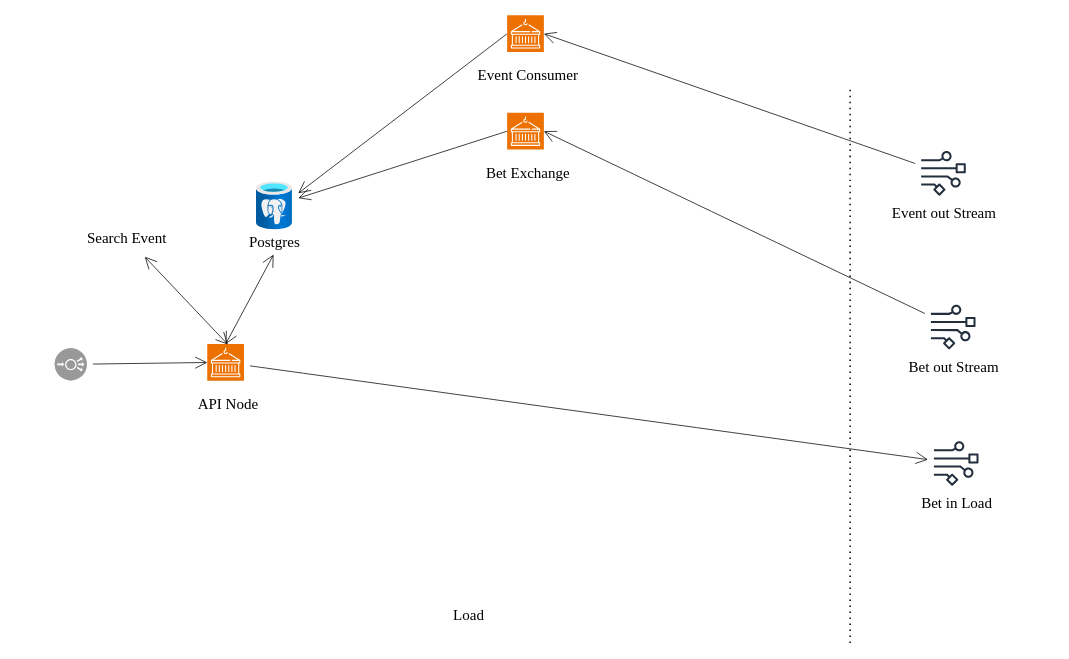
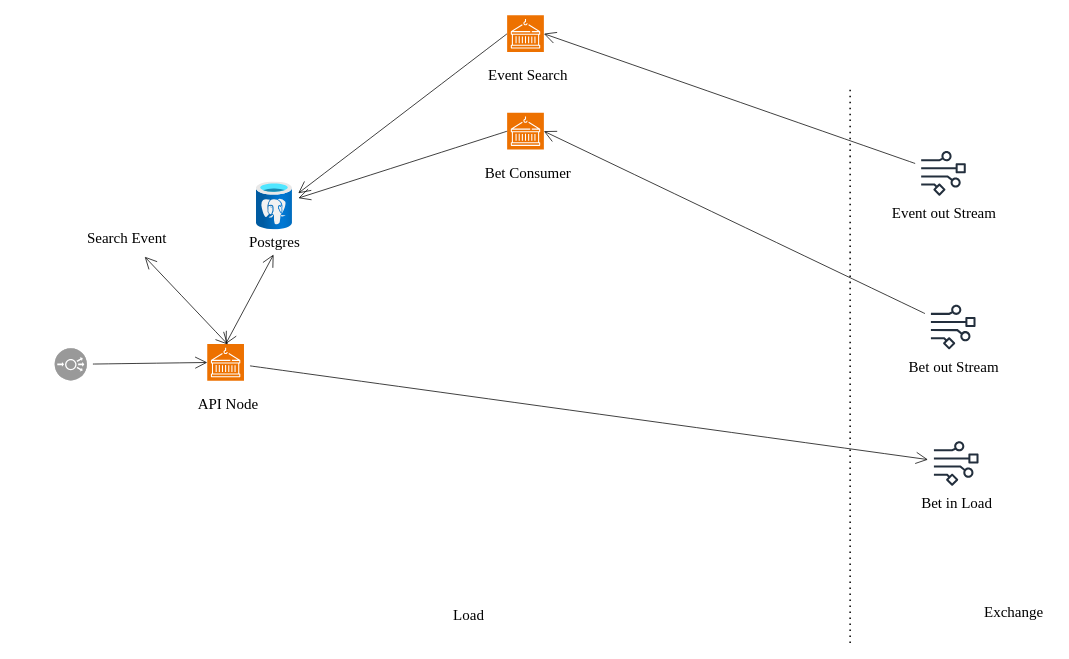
node "Event Consumer": label "Event Consumer" -> "Event Search"
node "Bet Exchange": label "Bet Exchange" -> "Bet Consumer"
node "Exchange": added
